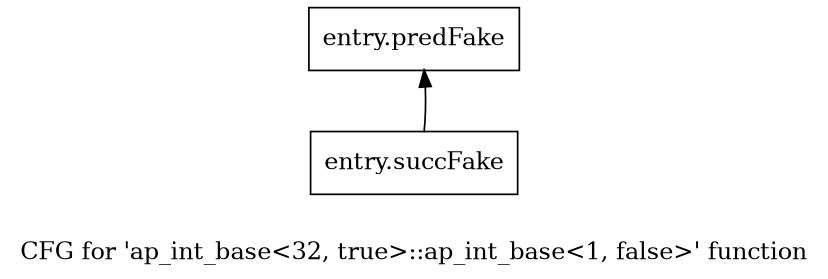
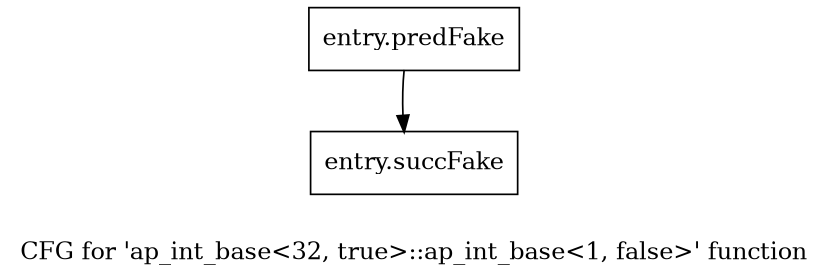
edge "entry.succFake" -> "entry.predFake": reversed
